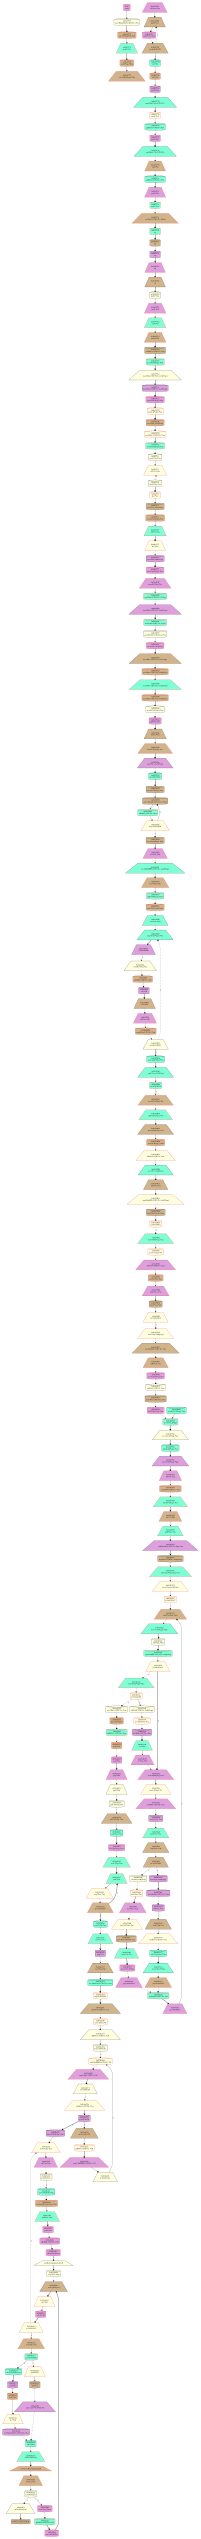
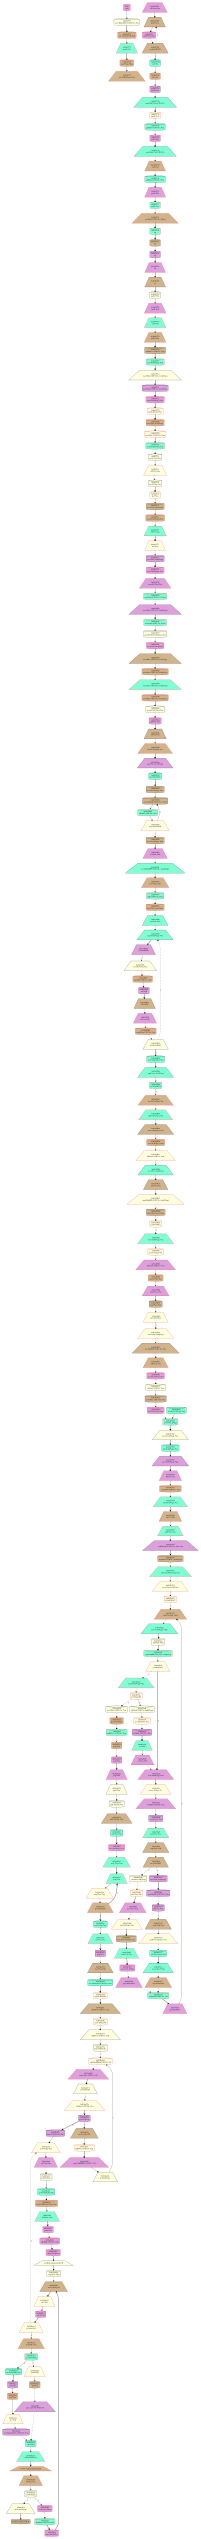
edge "0x004397e6 movl %ebx, %ecx" -> "0x004397e4 shll %cl, %ebx": reversed
